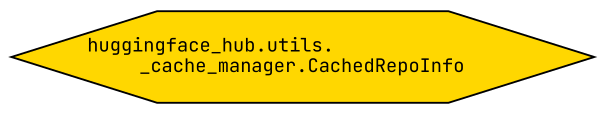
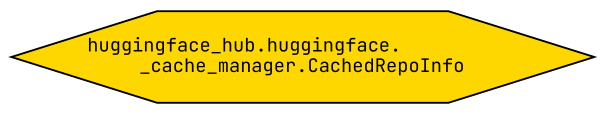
node "huggingface_hub.utils. _cache_manager.CachedRepoInfo": label "huggingface_hub.utils. _cache_manager.CachedRepoInfo" -> "huggingface_hub.huggingface. _cache_manager.CachedRepoInfo"
